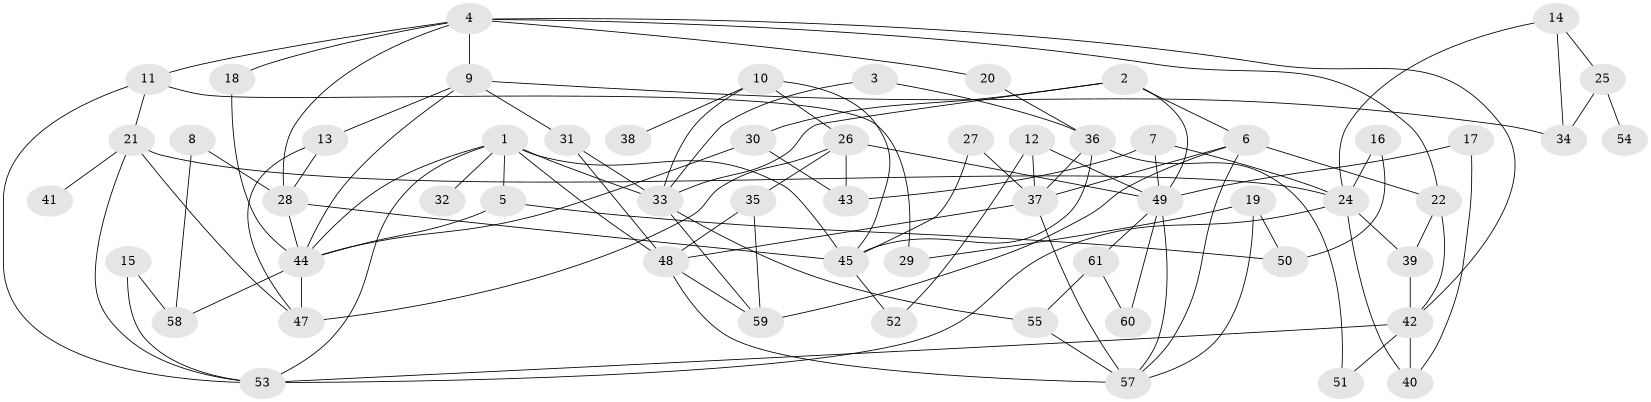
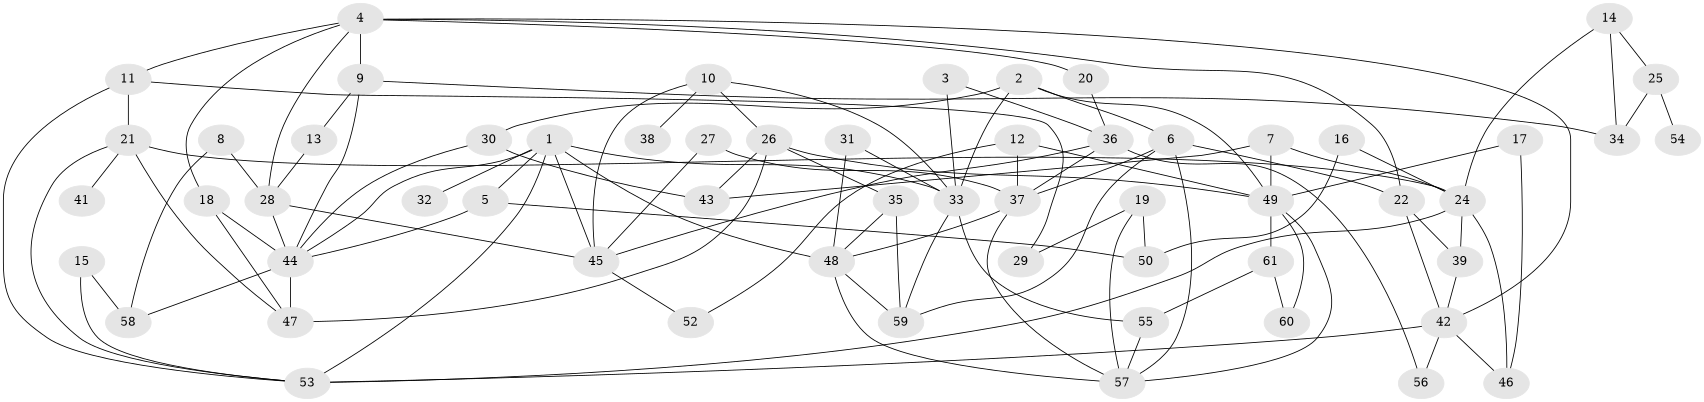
edge "9" -- "31": removed
edge "13" -- "47": now "18" -- "47"
node "51": label "51" -> "56"
node "40": label "40" -> "46"
